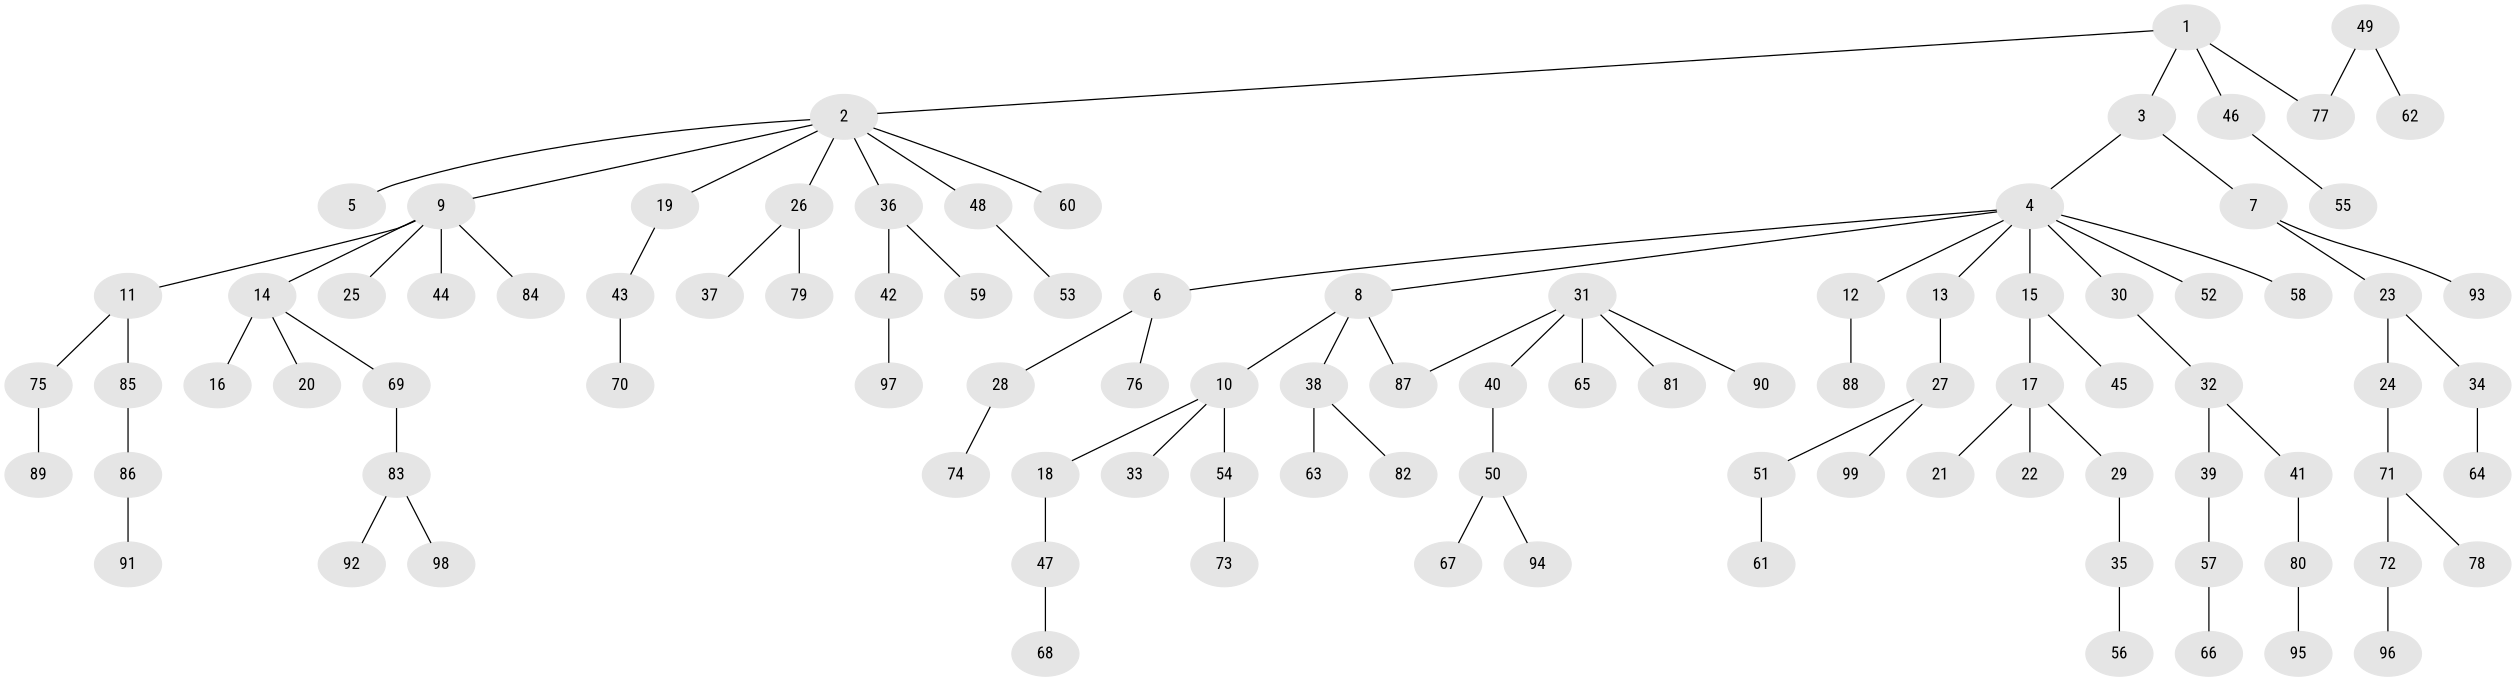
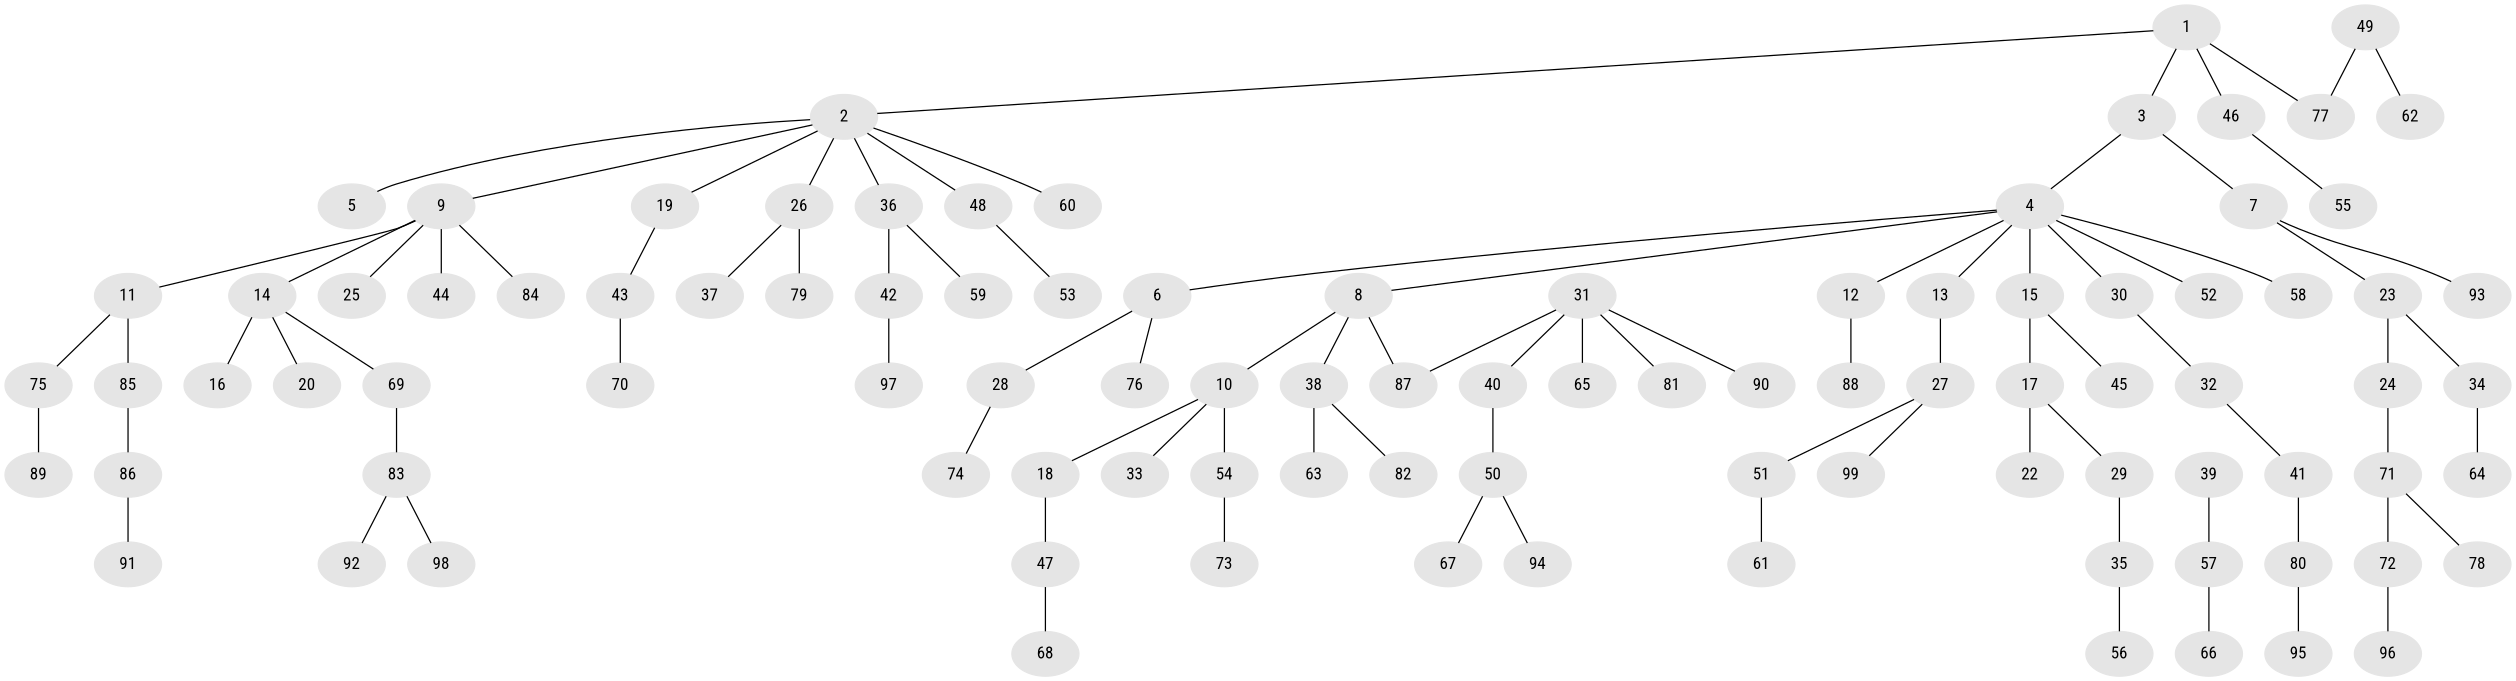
edge "32" -- "39": removed
node "21": removed
